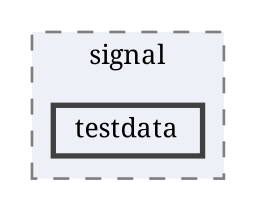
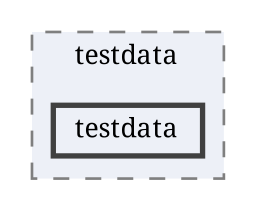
cluster "signal": label "signal" -> "testdata"
